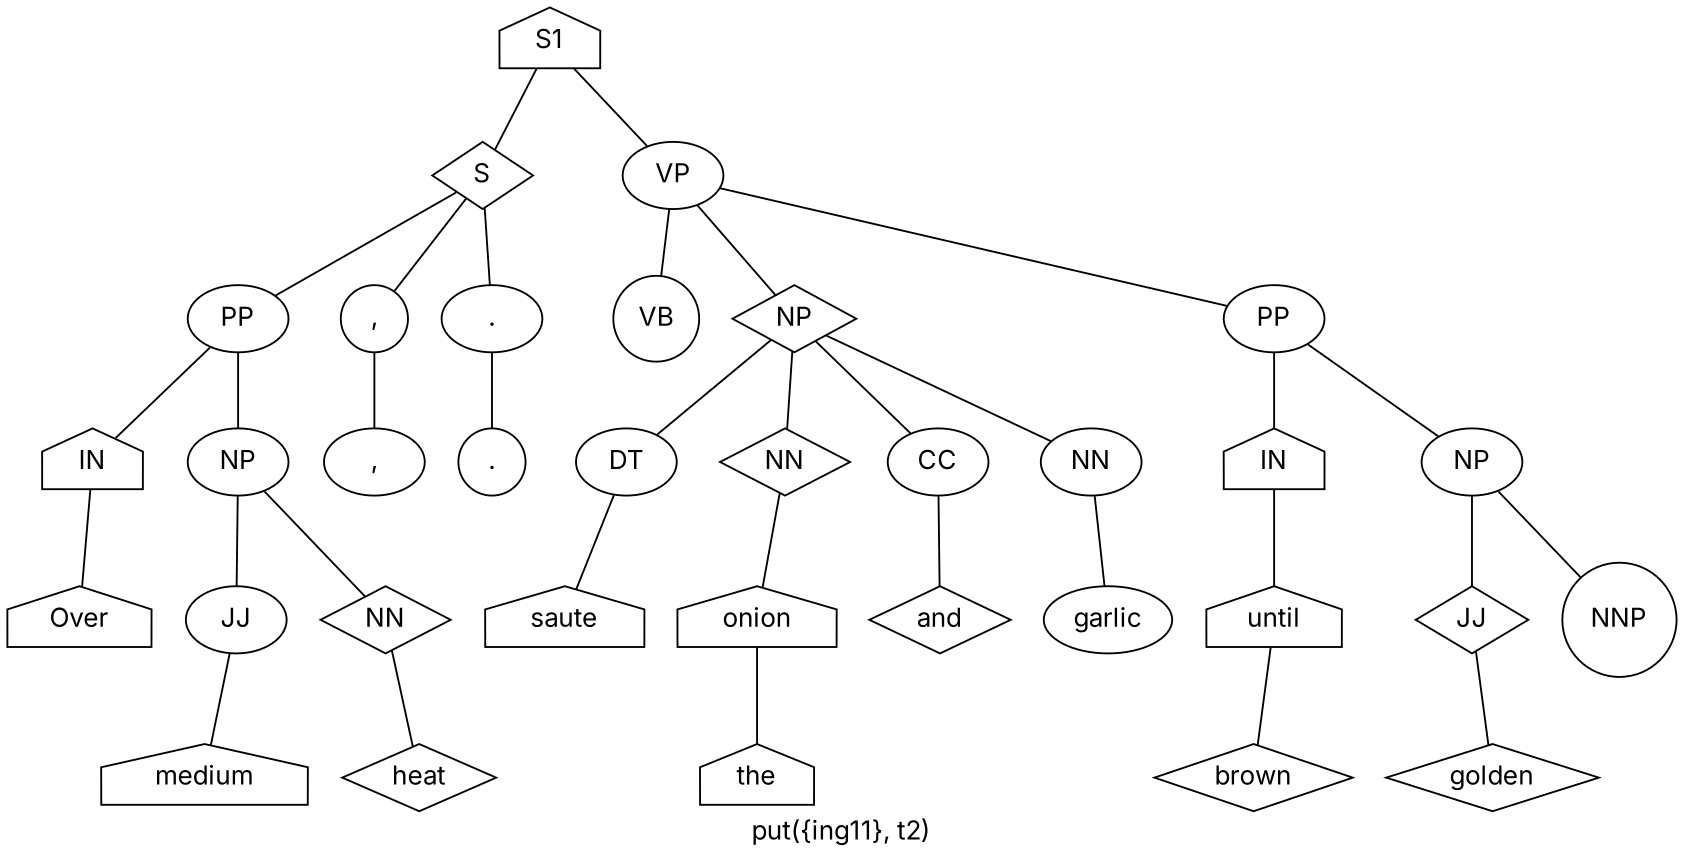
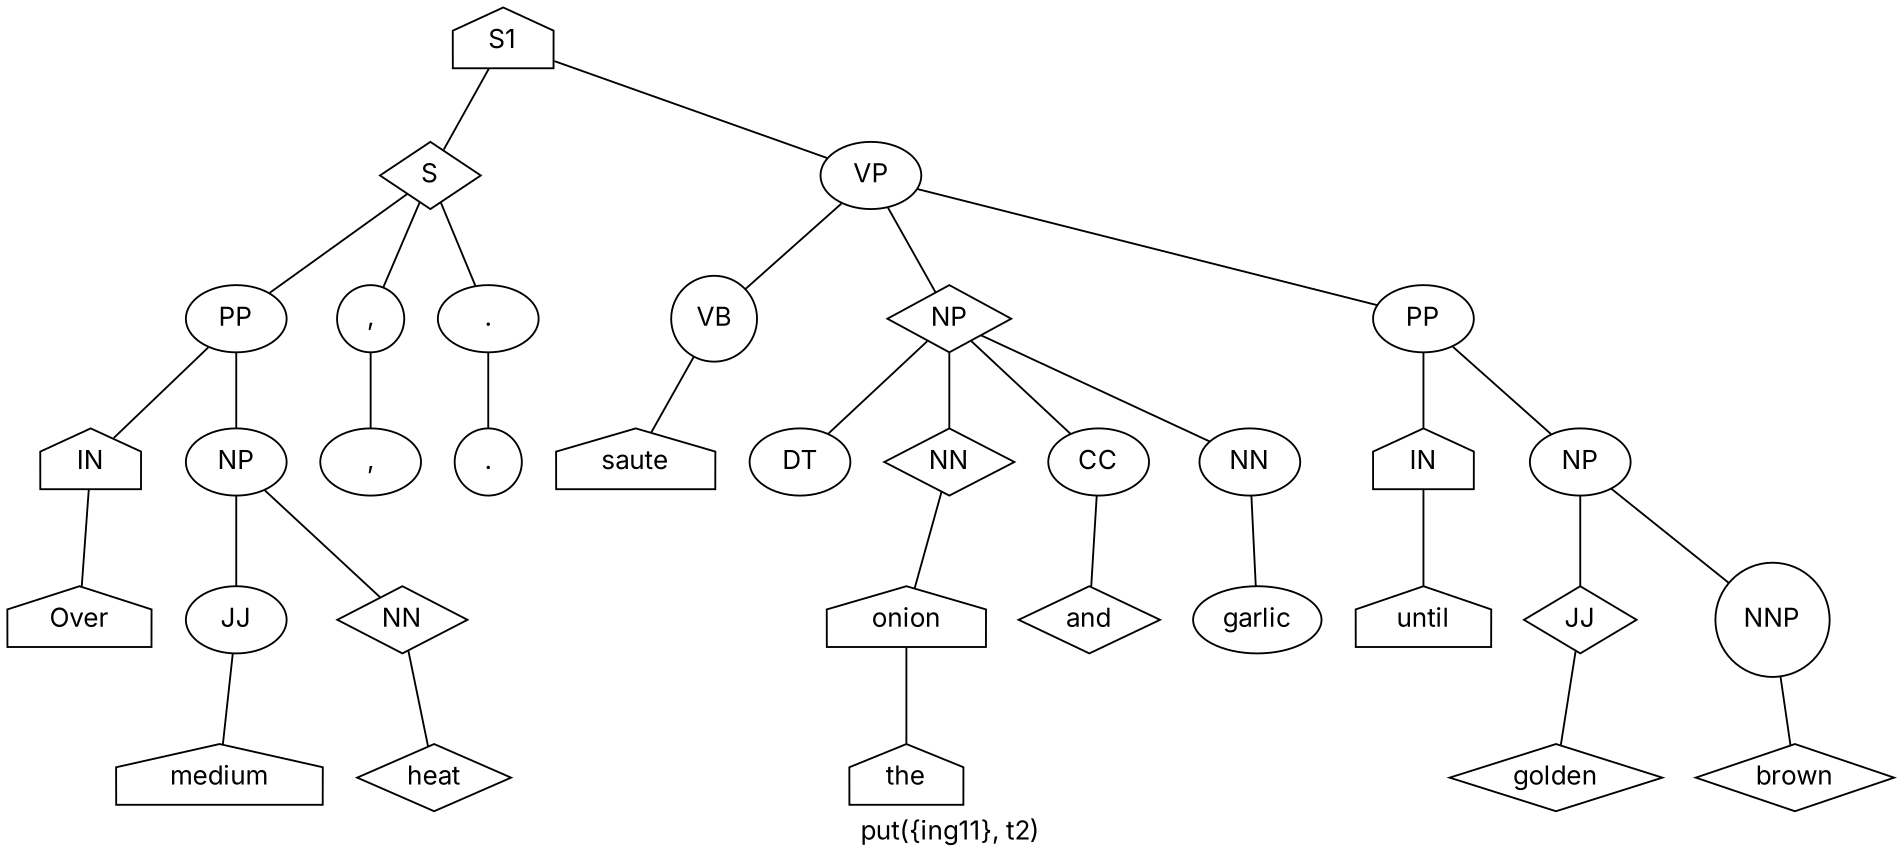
edge "DT" -- "saute": now "VB" -- "saute"
edge "until" -- "brown": now "NNP" -- "brown"
